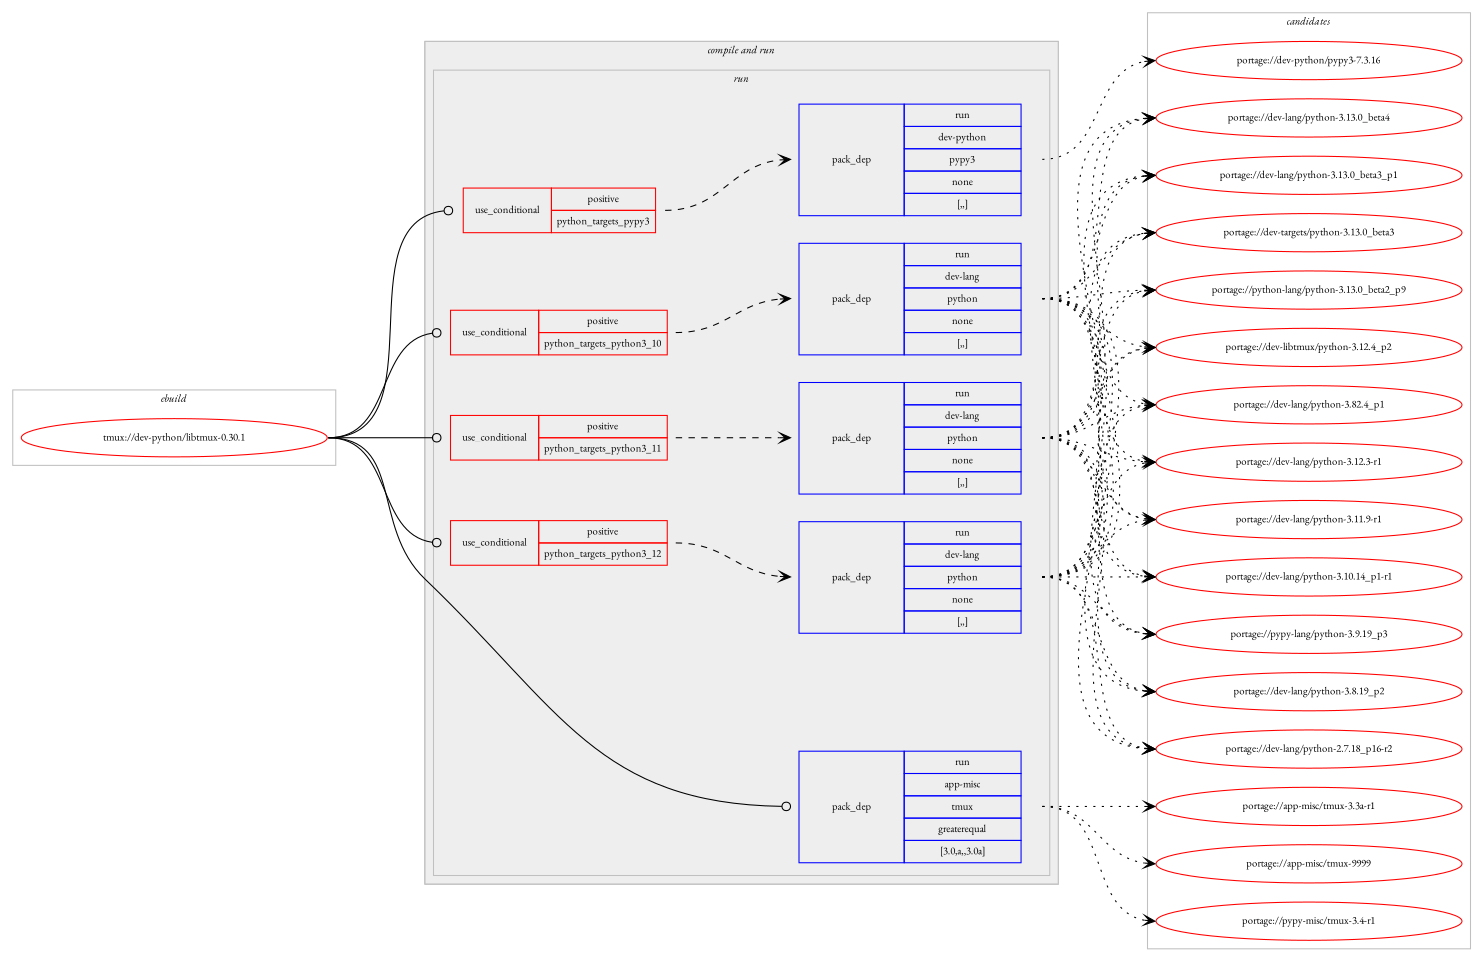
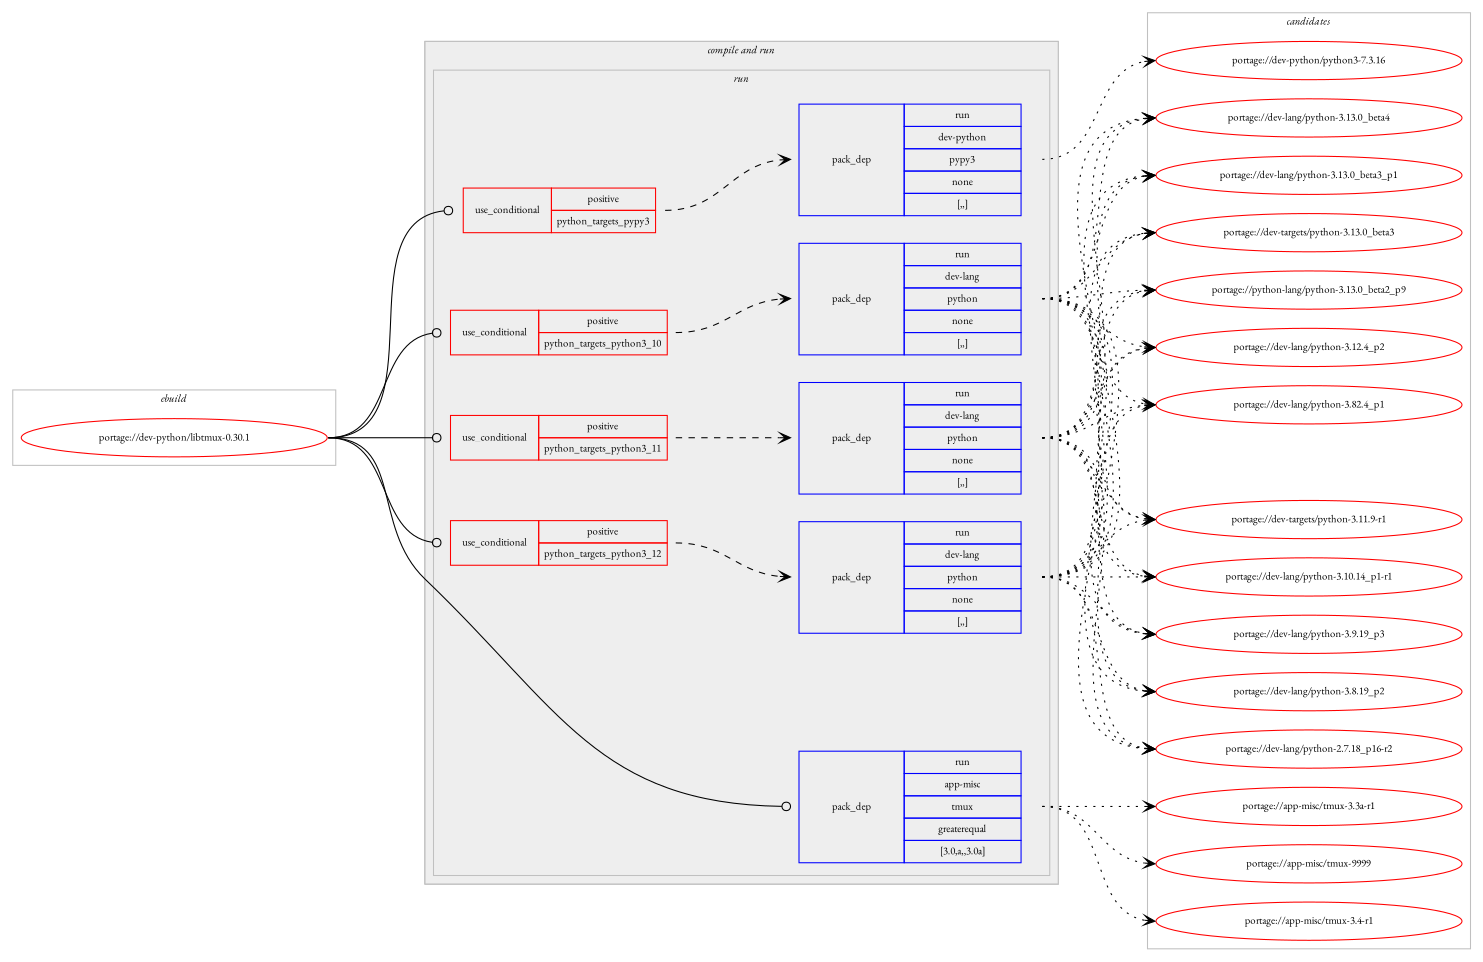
node "portage://dev-python/pypy3-7.3.16": label "portage://dev-python/pypy3-7.3.16" -> "portage://dev-python/python3-7.3.16"
node "portage://dev-libtmux/python-3.12.4_p2": label "portage://dev-libtmux/python-3.12.4_p2" -> "portage://dev-lang/python-3.12.4_p2"
node "tmux://dev-python/libtmux-0.30.1": label "tmux://dev-python/libtmux-0.30.1" -> "portage://dev-python/libtmux-0.30.1"
node "portage://dev-lang/python-3.12.3-r1": removed
node "portage://dev-lang/python-3.11.9-r1": label "portage://dev-lang/python-3.11.9-r1" -> "portage://dev-targets/python-3.11.9-r1"
node "portage://pypy-lang/python-3.9.19_p3": label "portage://pypy-lang/python-3.9.19_p3" -> "portage://dev-lang/python-3.9.19_p3"
node "portage://pypy-misc/tmux-3.4-r1": label "portage://pypy-misc/tmux-3.4-r1" -> "portage://app-misc/tmux-3.4-r1"
